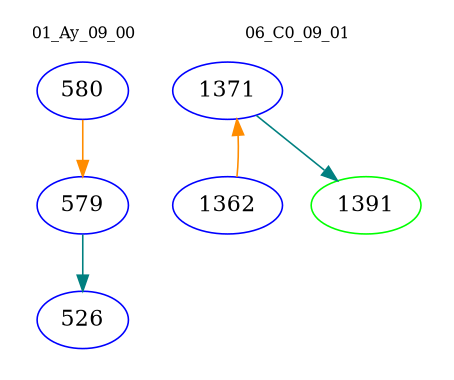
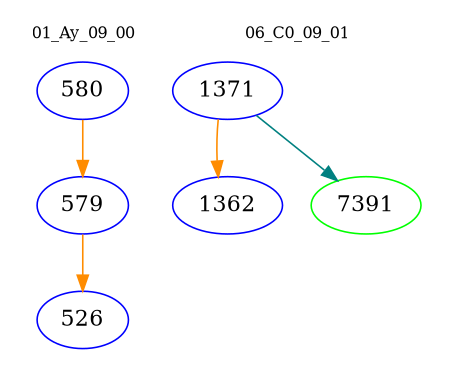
edge "1362" -> "1371": reversed
node "1391": label "1391" -> "7391"
edge "579" -> "526": color teal -> darkorange
